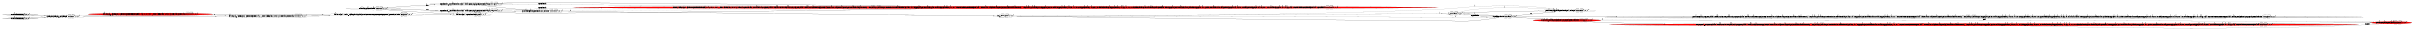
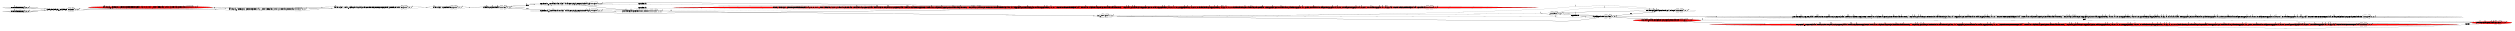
edge "NullHandling.replaceWithDefault()@@@7@@@['1', '1', '1']" -> "final List<Object((> expectedResults@@@6@@@['1', '1', '1']": reversed
